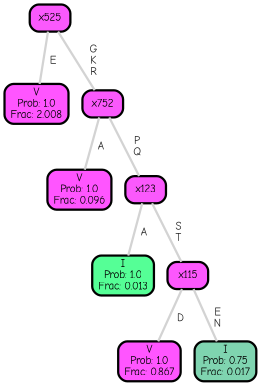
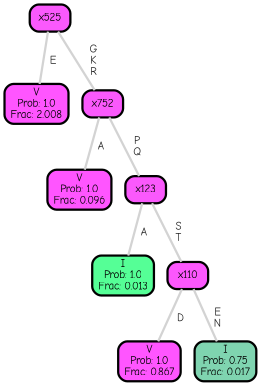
node "x115": label "x115" -> "x110"
